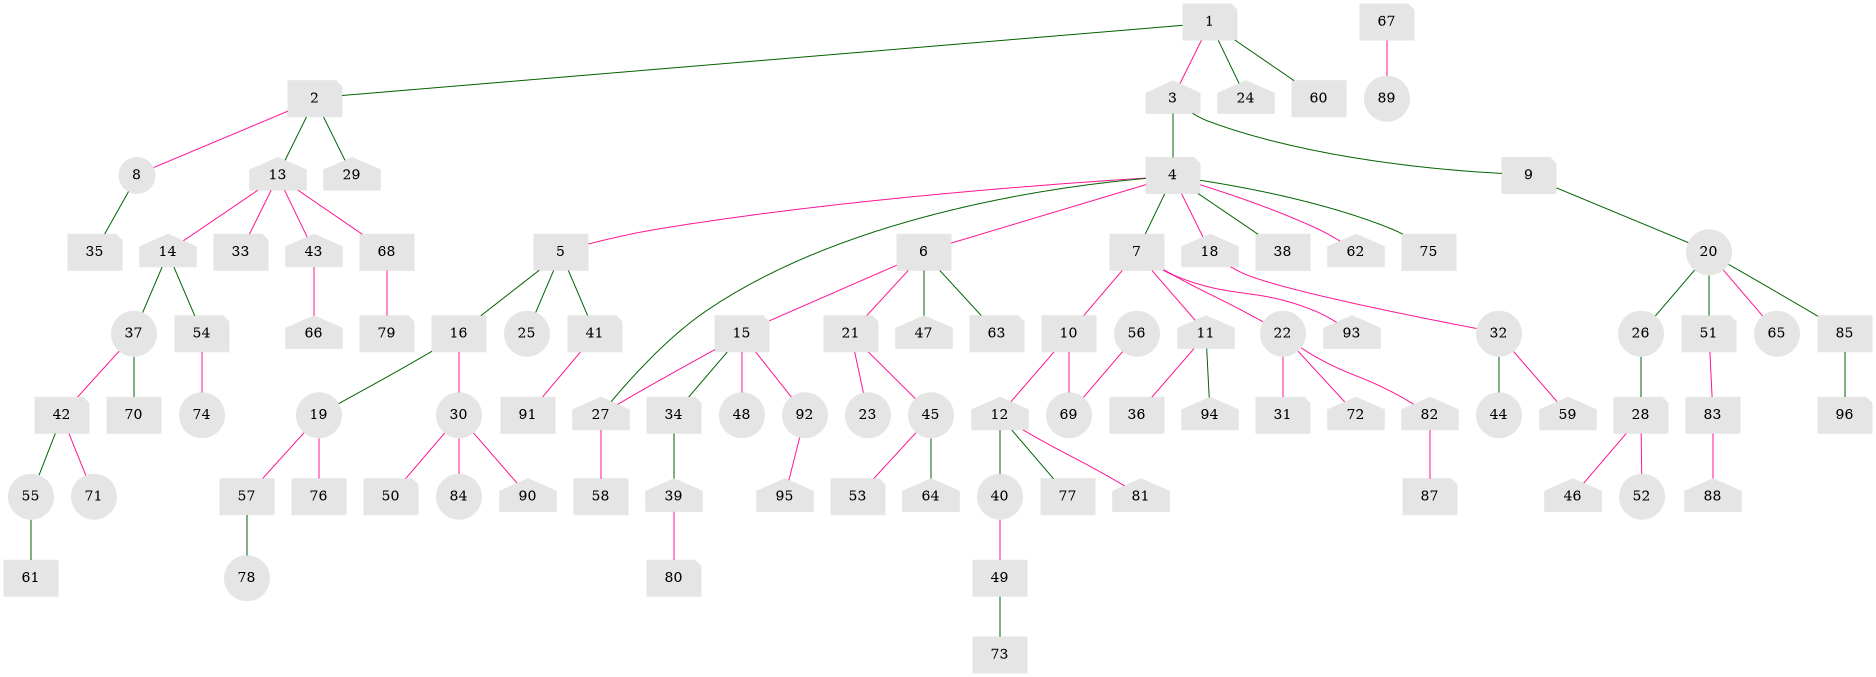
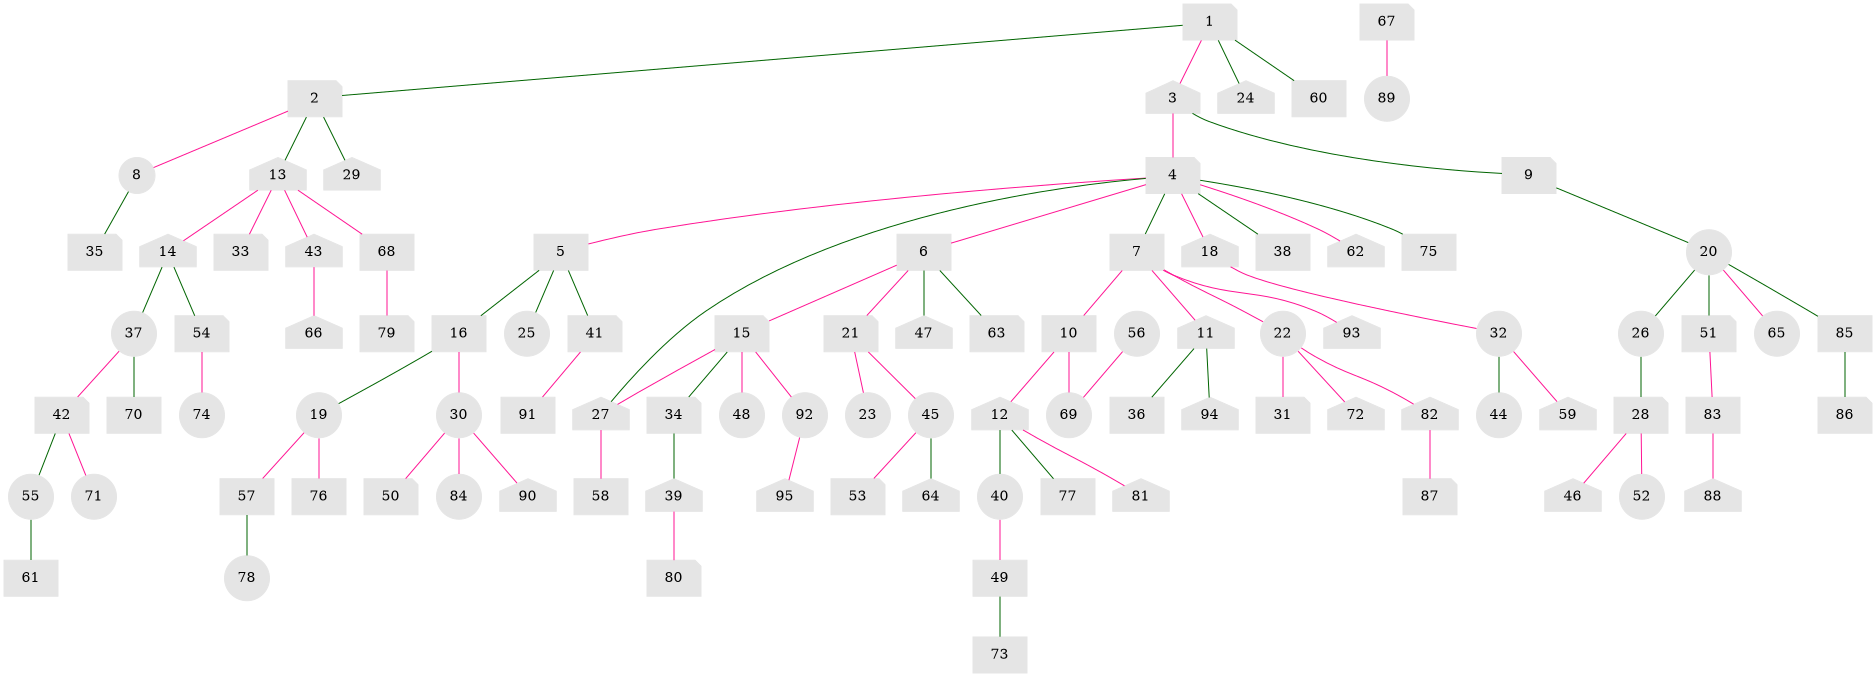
edge "3" -- "4": color darkgreen -> deeppink
edge "11" -- "36": color deeppink -> darkgreen
node "96": label "96" -> "86"
